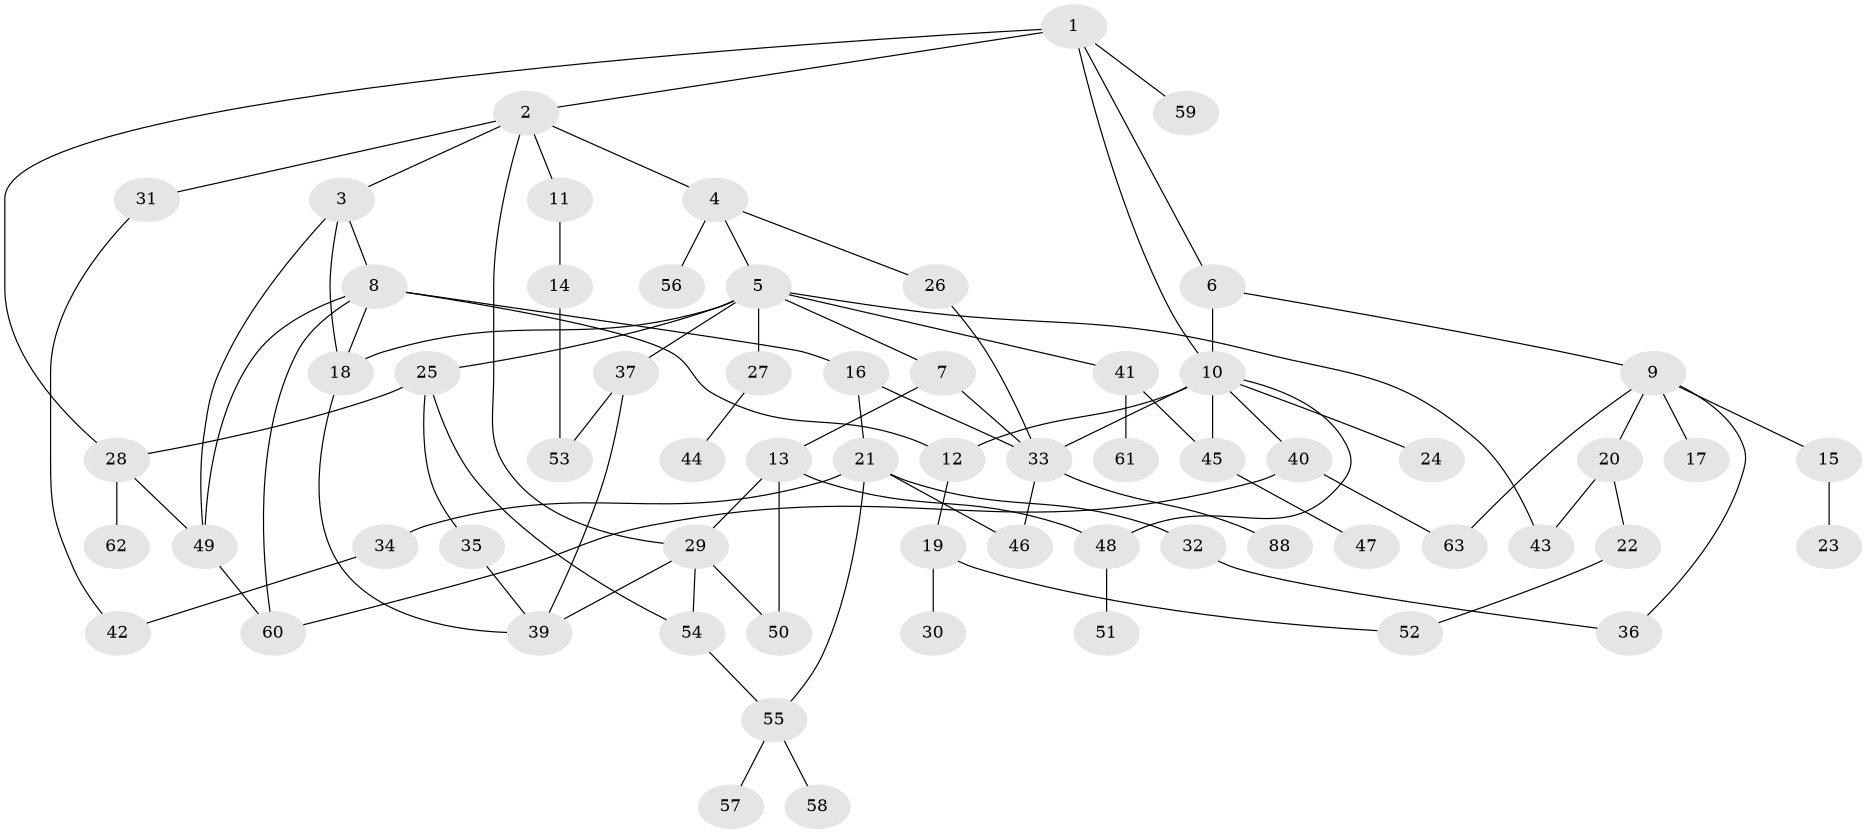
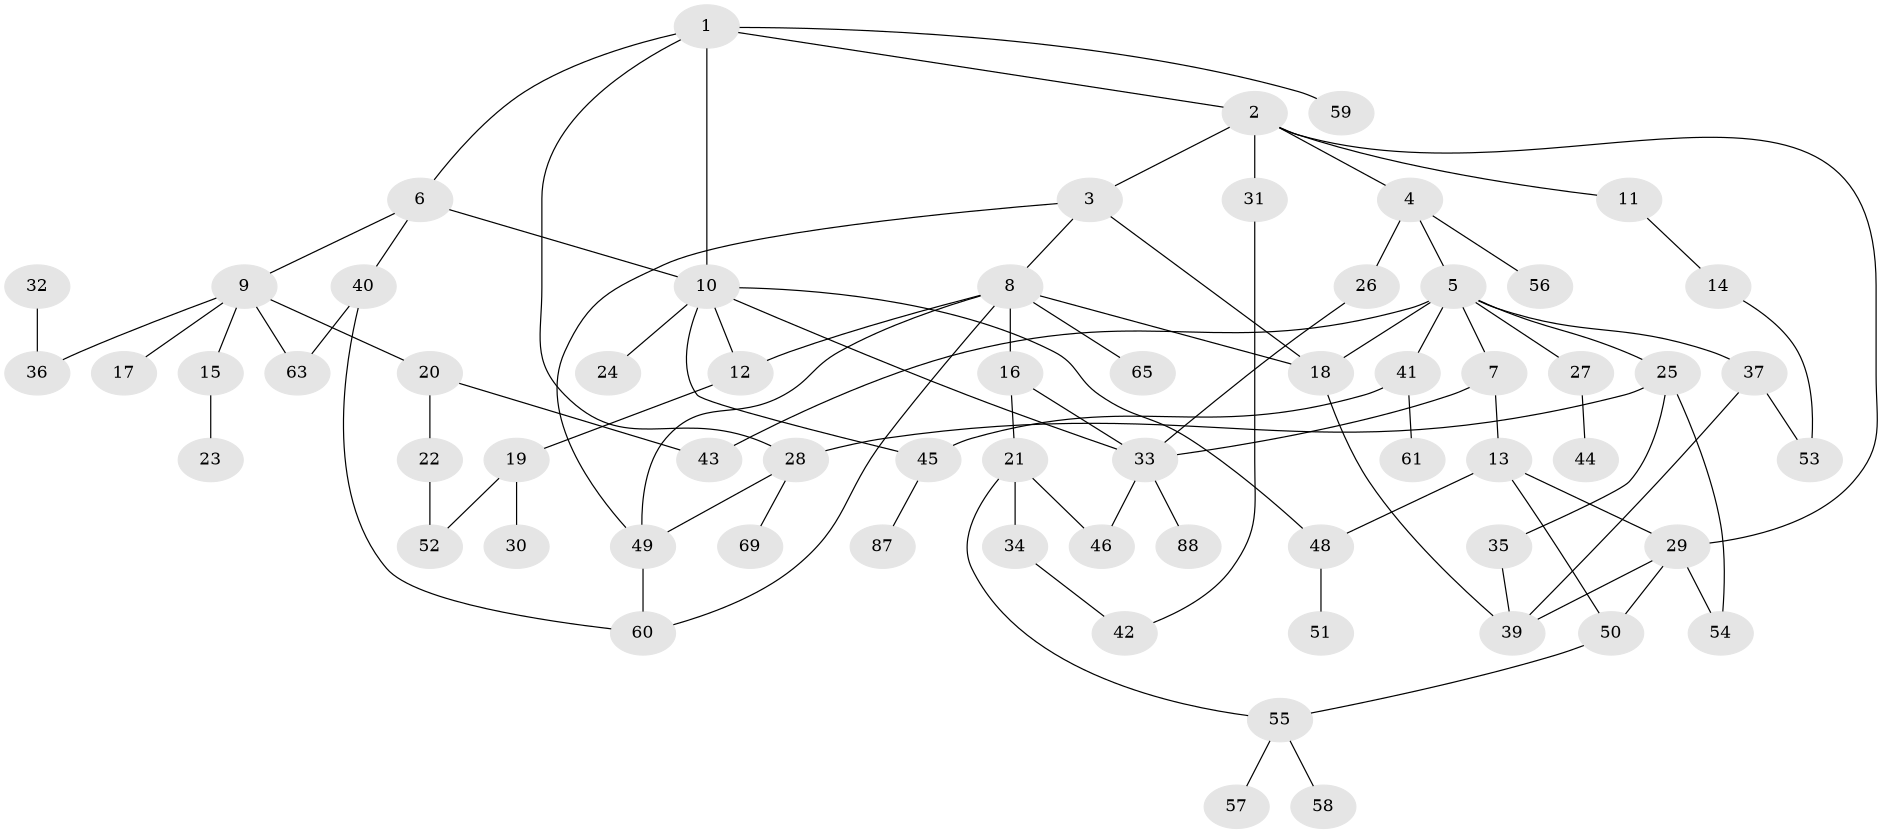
node "65": added
edge "10" -- "40": now "6" -- "40"
edge "21" -- "32": removed
node "62": label "62" -> "69"
node "47": label "47" -> "87"
edge "54" -- "55": now "50" -- "55"
